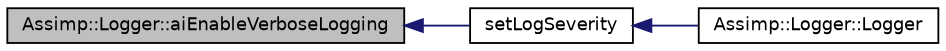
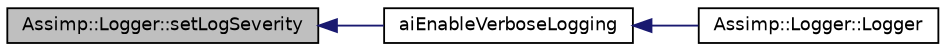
node "Assimp::Logger::aiEnableVerboseLogging": label "Assimp::Logger::aiEnableVerboseLogging" -> "Assimp::Logger::setLogSeverity"
node "setLogSeverity": label "setLogSeverity" -> "aiEnableVerboseLogging"
